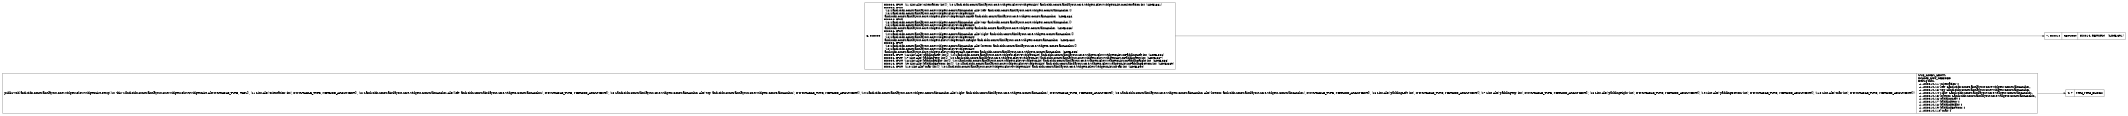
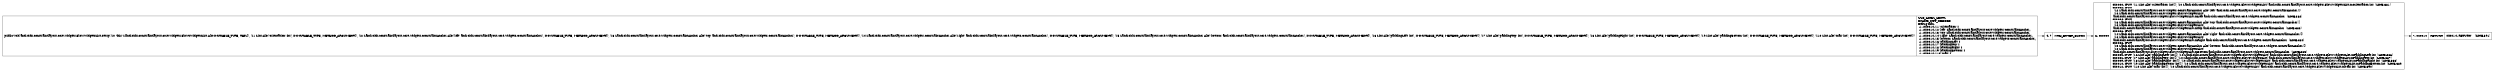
edge "4: ?" -> "6: 0x0000": added
node "4: ?": text "MTH_MTH_BLOCK" -> "MTH_ENTER_BLOCK"
